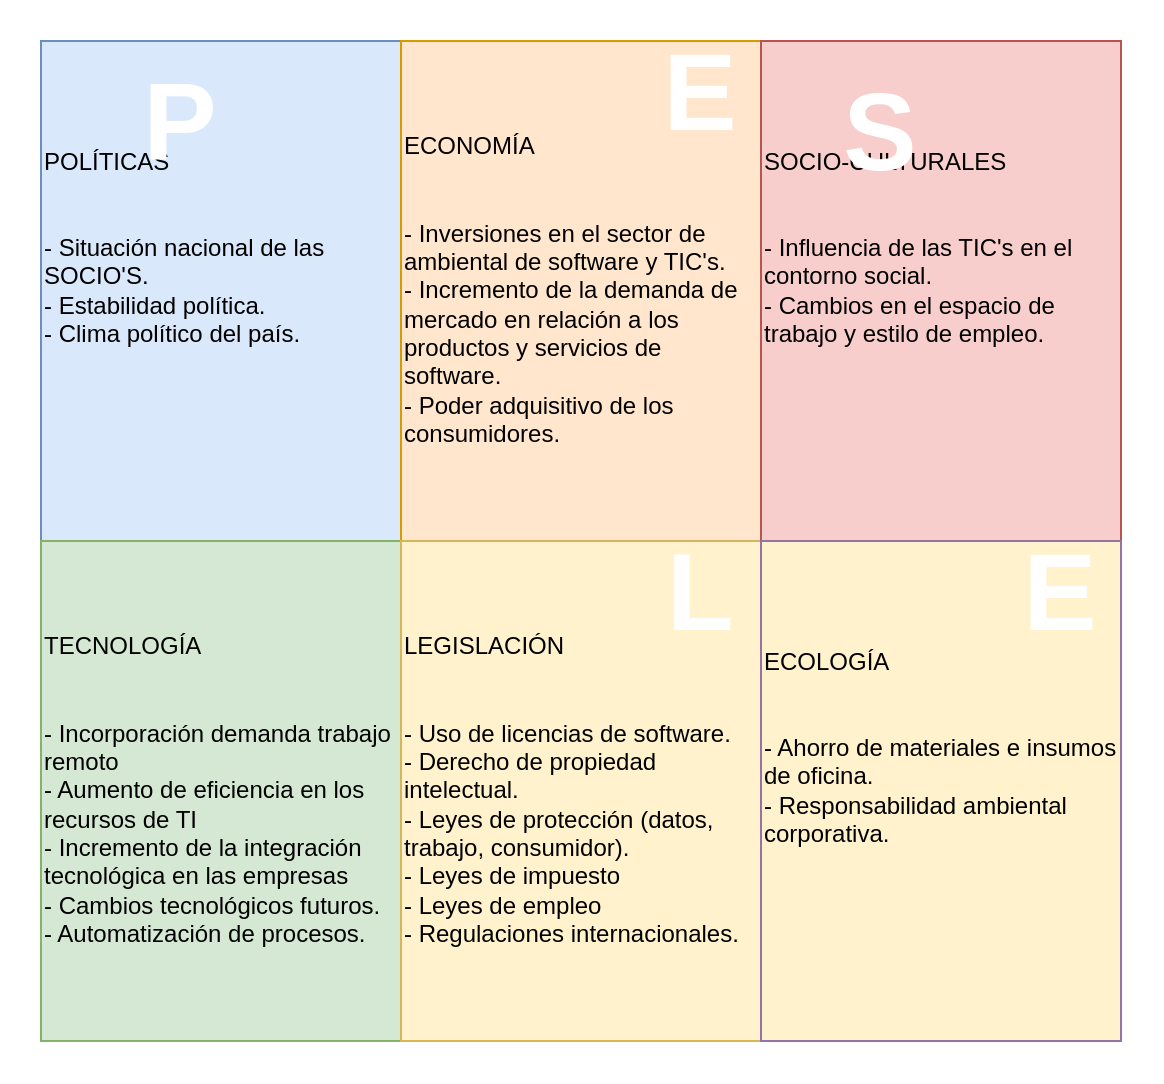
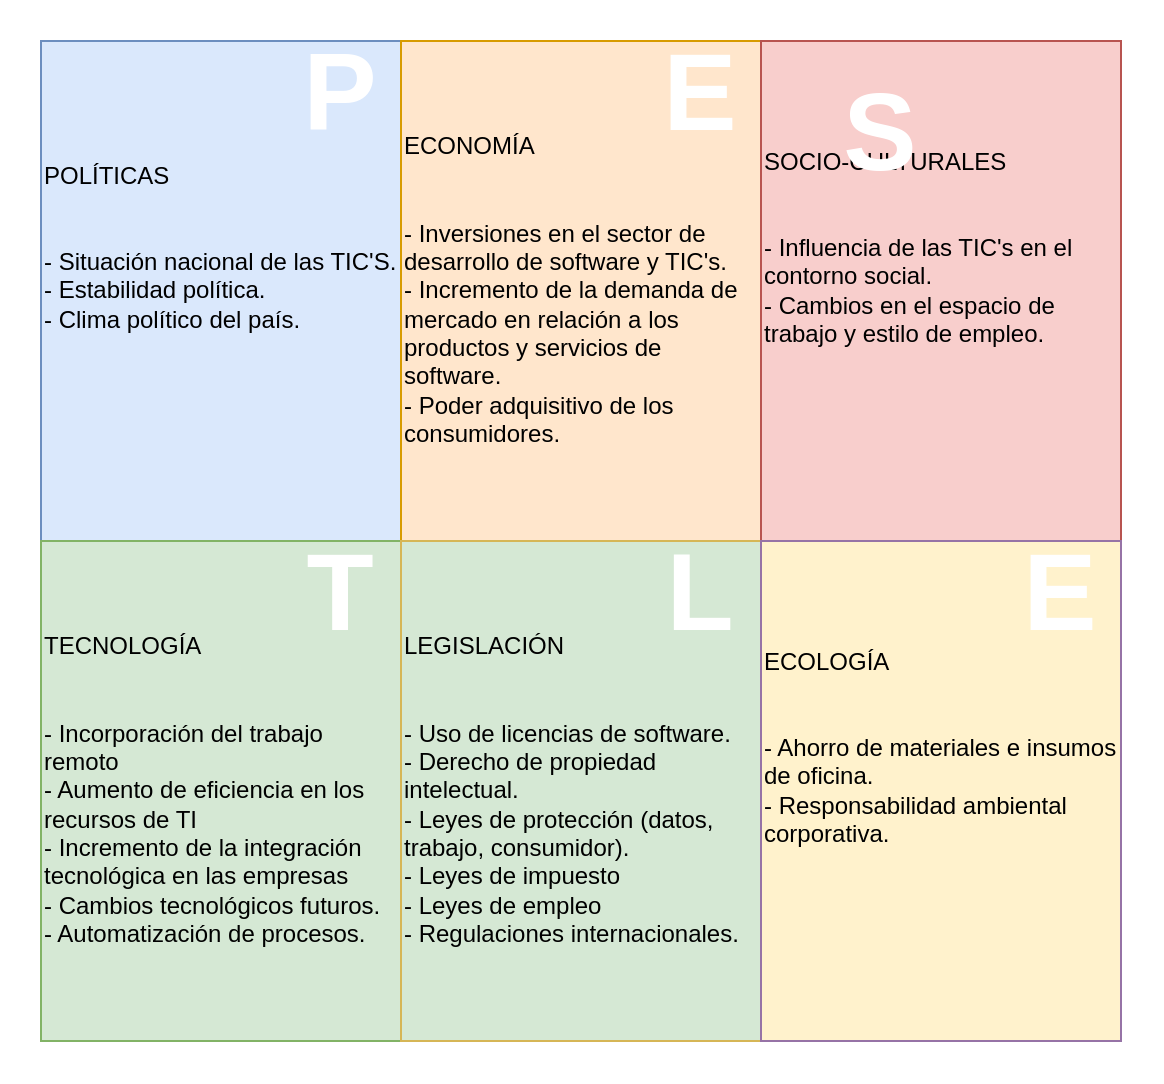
node "P": moved (181, 121) -> (341, 91)
node "POLÍTICAS - Situación nacional de las SOCIO'S. - Estabilidad política. - Clima político del país.": label "POLÍTICAS - Situación nacional de las SOCIO'S. - Estabilidad política. - Clima político del país." -> "POLÍTICAS - Situación nacional de las TIC'S. - Estabilidad política. - Clima político del país."
node "ECONOMÍA - Inversiones en el sector de ambiental de software y TIC's. - Incremento de la demanda de mercado en relación a los productos y servicios de software. - Poder adquisitivo de los consumidores.": label "ECONOMÍA - Inversiones en el sector de ambiental de software y TIC's. - Incremento de la demanda de mercado en relación a los productos y servicios de software. - Poder adquisitivo de los consumidores." -> "ECONOMÍA - Inversiones en el sector de desarrollo de software y TIC's. - Incremento de la demanda de mercado en relación a los productos y servicios de software. - Poder adquisitivo de los consumidores."
node "T": added
node "TECNOLOGÍA - Incorporación demanda trabajo remoto - Aumento de eficiencia en los recursos de TI - Incremento de la integración tecnológica en las empresas - Cambios tecnológicos futuros. - Automatización de procesos.": label "TECNOLOGÍA - Incorporación demanda trabajo remoto - Aumento de eficiencia en los recursos de TI - Incremento de la integración tecnológica en las empresas - Cambios tecnológicos futuros. - Automatización de procesos." -> "TECNOLOGÍA - Incorporación del trabajo remoto - Aumento de eficiencia en los recursos de TI - Incremento de la integración tecnológica en las empresas - Cambios tecnológicos futuros. - Automatización de procesos."
node "LEGISLACIÓN - Uso de licencias de software. - Derecho de propiedad intelectual. - Leyes de protección (datos, trabajo, consumidor). - Leyes de impuesto - Leyes de empleo - Regulaciones internacionales.": fillcolor #fff2cc -> #d5e8d4
